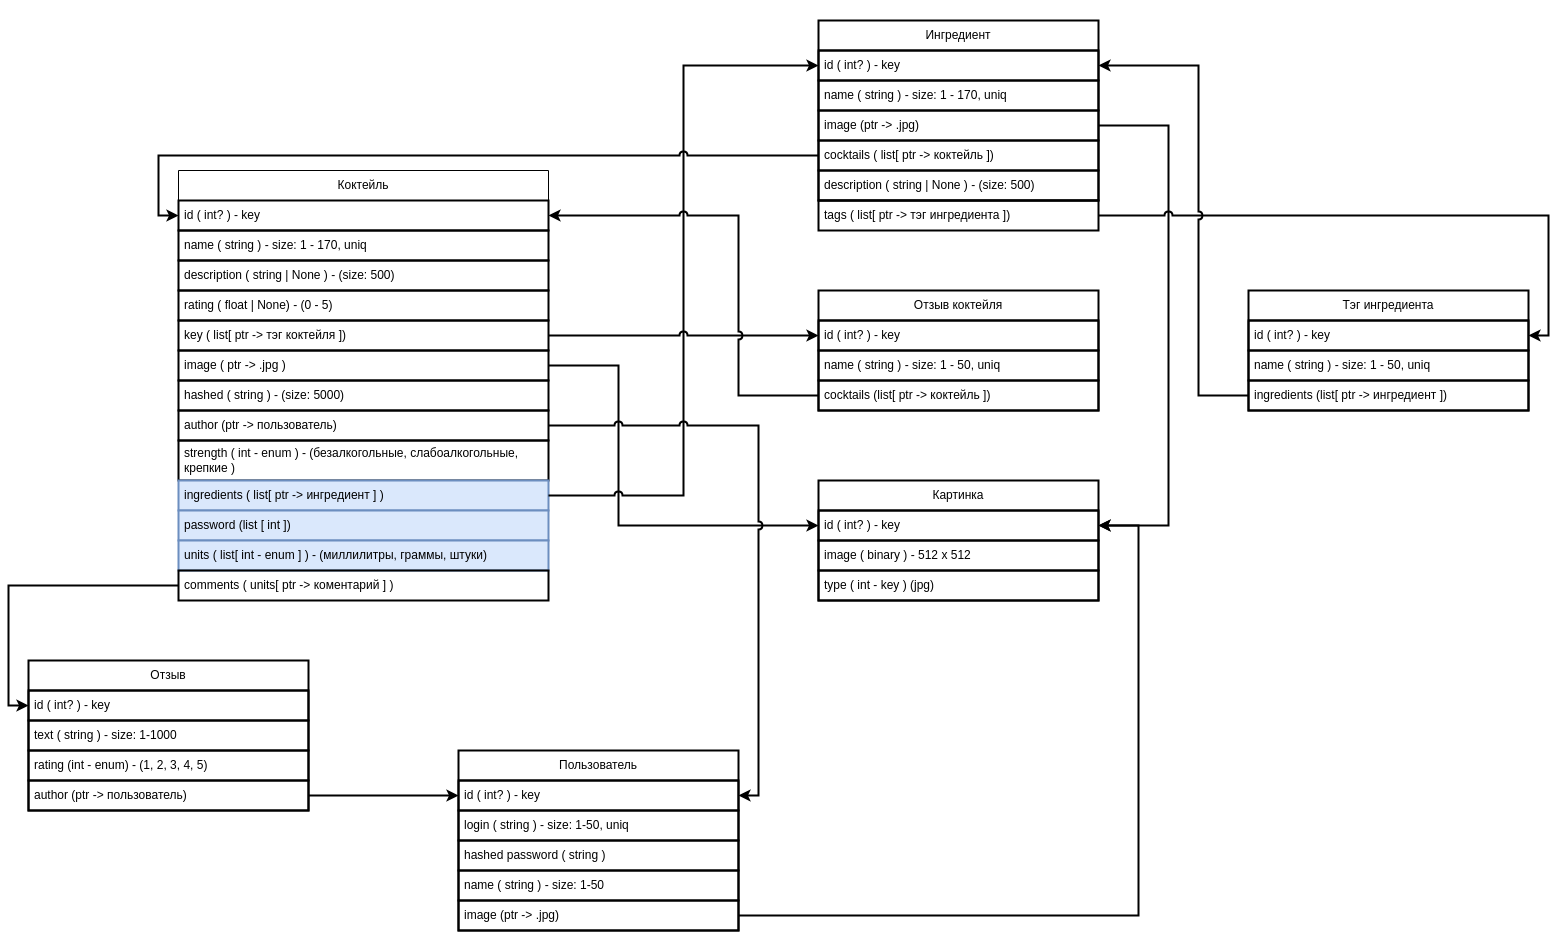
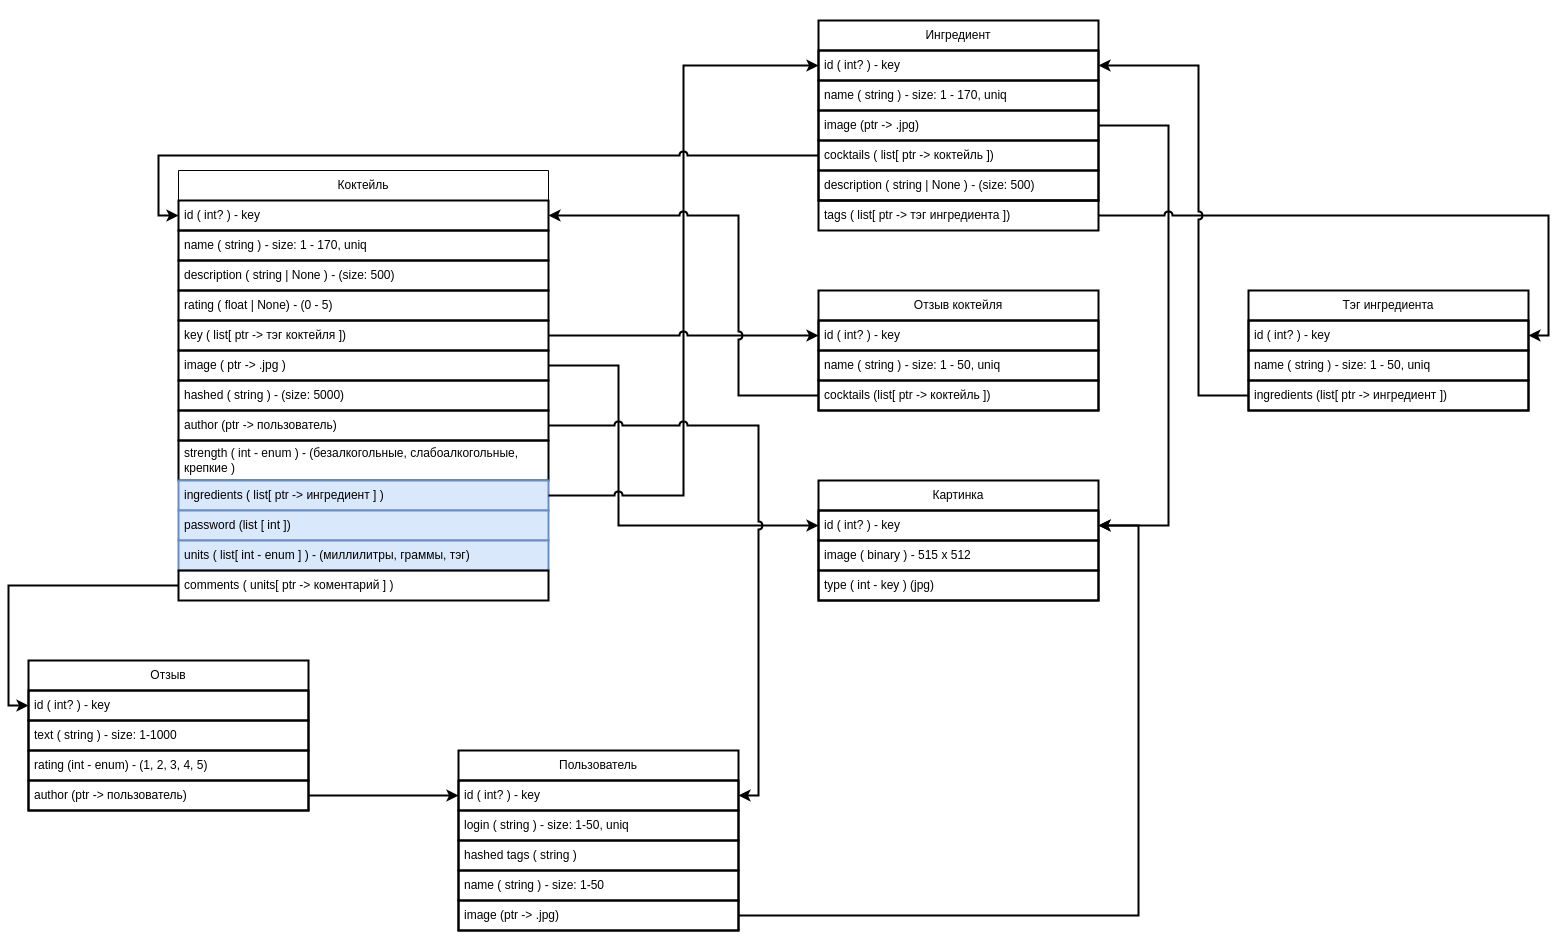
node "units ( list[ int - enum ] ) - (миллилитры, граммы, штуки)": label "units ( list[ int - enum ] ) - (миллилитры, граммы, штуки)" -> "units ( list[ int - enum ] ) - (миллилитры, граммы, тэг)"
node "image ( binary ) - 512 x 512": label "image ( binary ) - 512 x 512" -> "image ( binary ) - 515 x 512"
node "hashed password ( string )": label "hashed password ( string )" -> "hashed tags ( string )"
